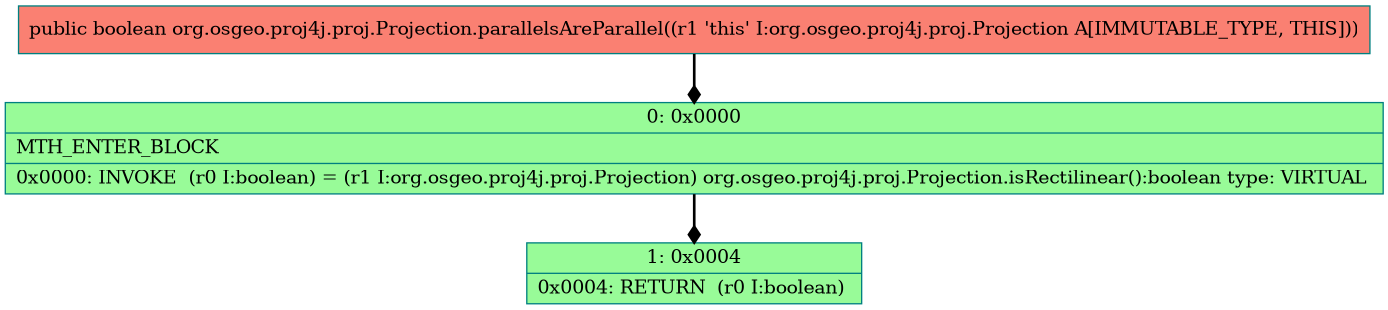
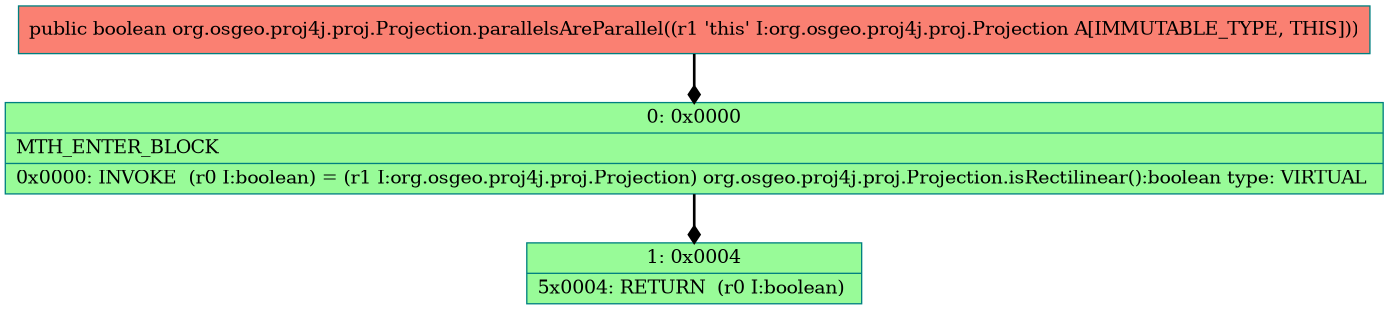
node "1: 0x0004": text "0x0004: RETURN  (r0 I:boolean)" -> "5x0004: RETURN  (r0 I:boolean)"
